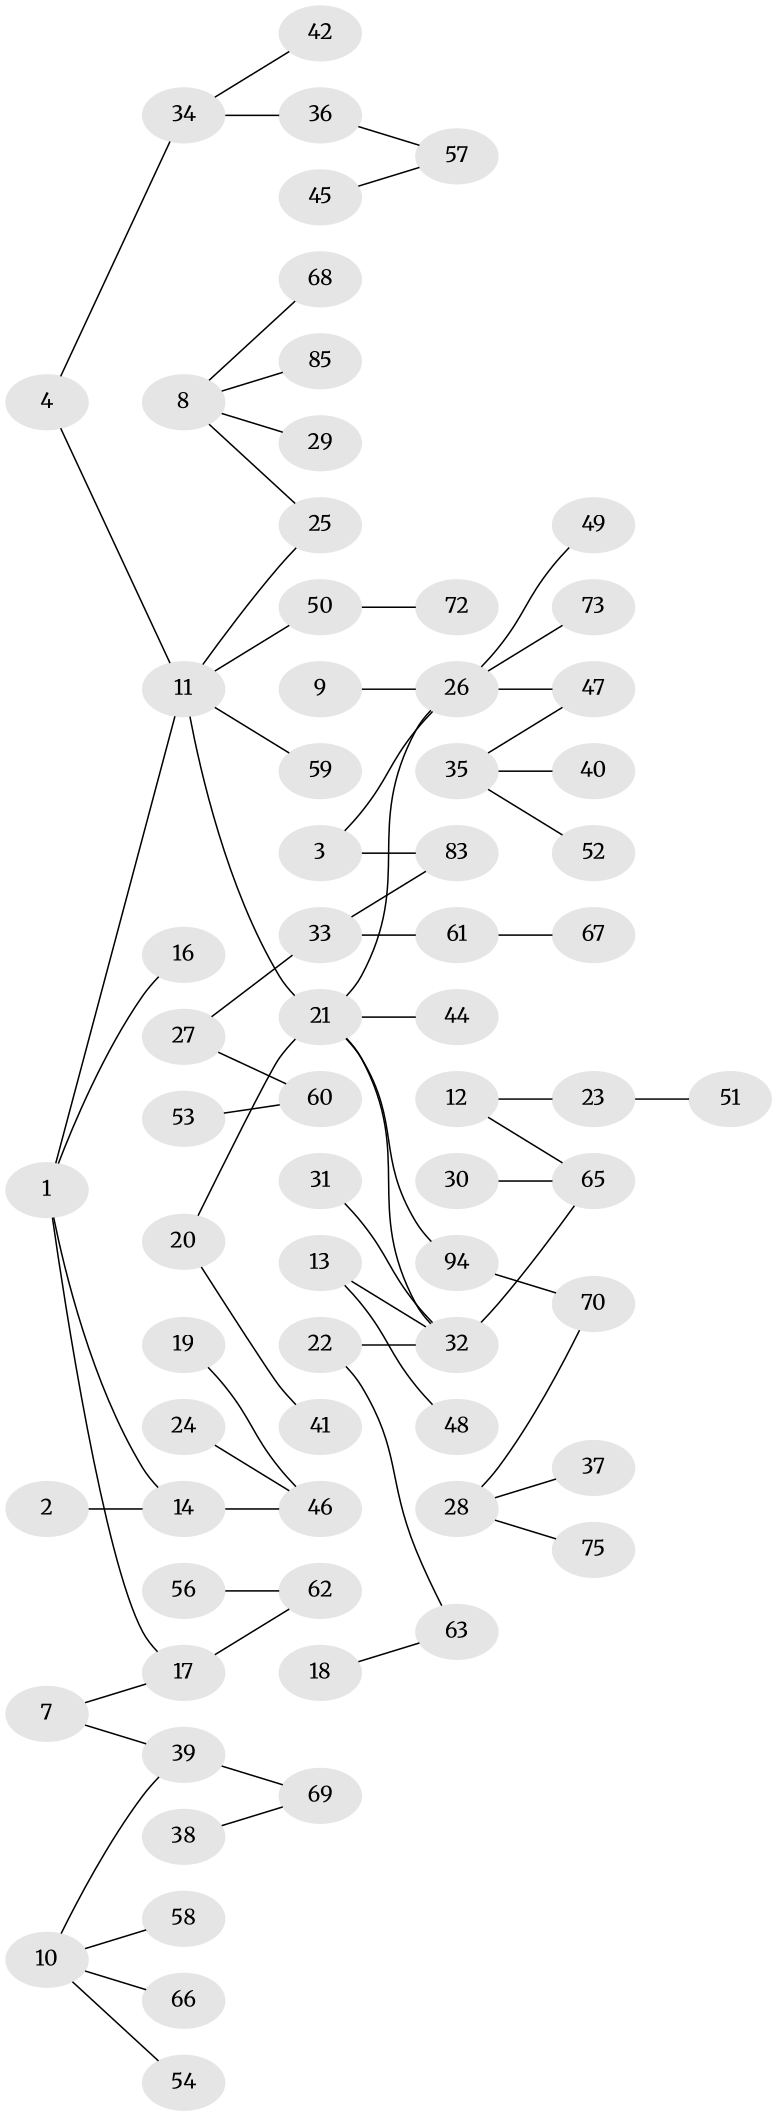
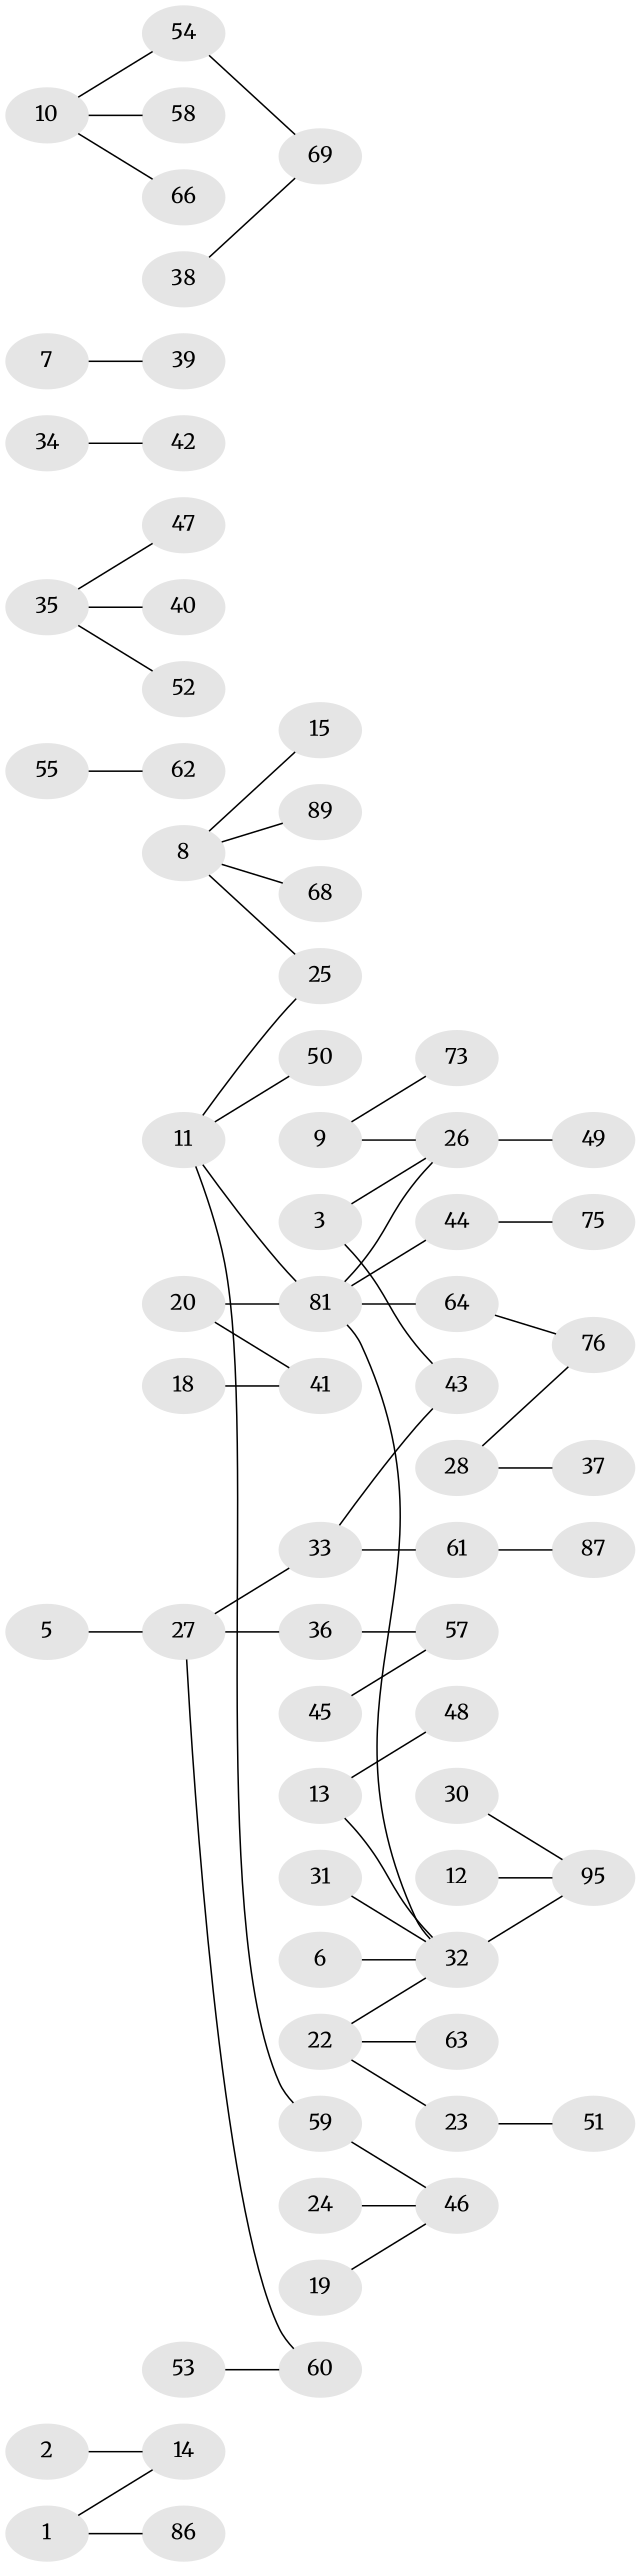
edge "34" -- "36": now "27" -- "36"
node "85": label "85" -> "15"
node "4": removed
node "29": label "29" -> "89"
node "72": removed
edge "73" -- "26": now "73" -- "9"
edge "26" -- "47": removed
node "83": label "83" -> "43"
node "67": label "67" -> "87"
edge "11" -- "1": removed
node "16": label "16" -> "86"
node "21": label "21" -> "81"
edge "12" -- "23": now "22" -- "23"
node "65": label "65" -> "95"
node "94": label "94" -> "64"
node "70": label "70" -> "76"
edge "14" -- "46": now "59" -- "46"
edge "28" -- "75": now "44" -- "75"
node "56": label "56" -> "55"
node "5": added
edge "63" -- "18": now "41" -- "18"
node "17": removed
edge "39" -- "69": now "54" -- "69"
edge "39" -- "10": removed
node "6": added
